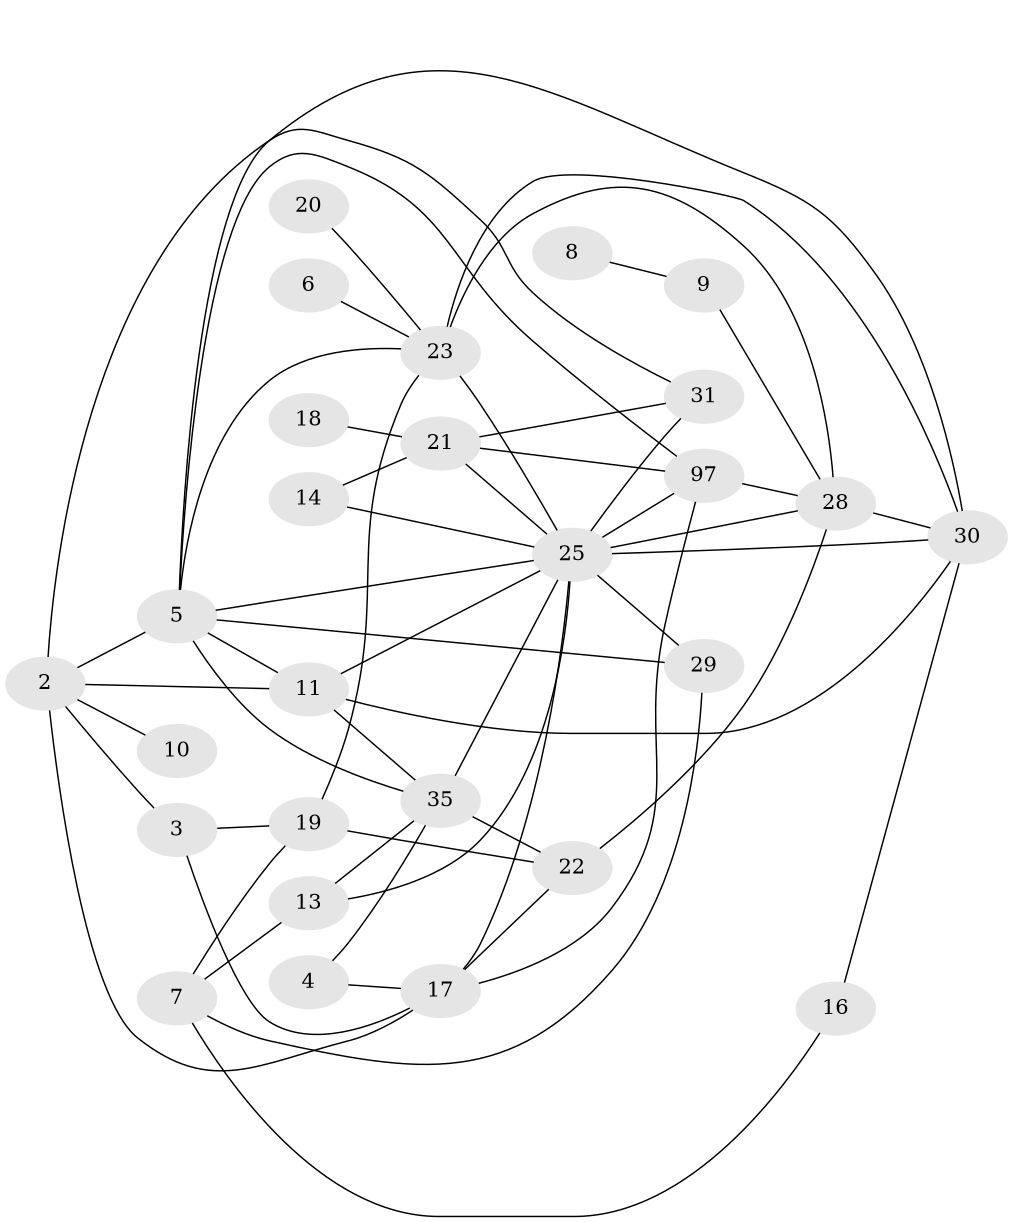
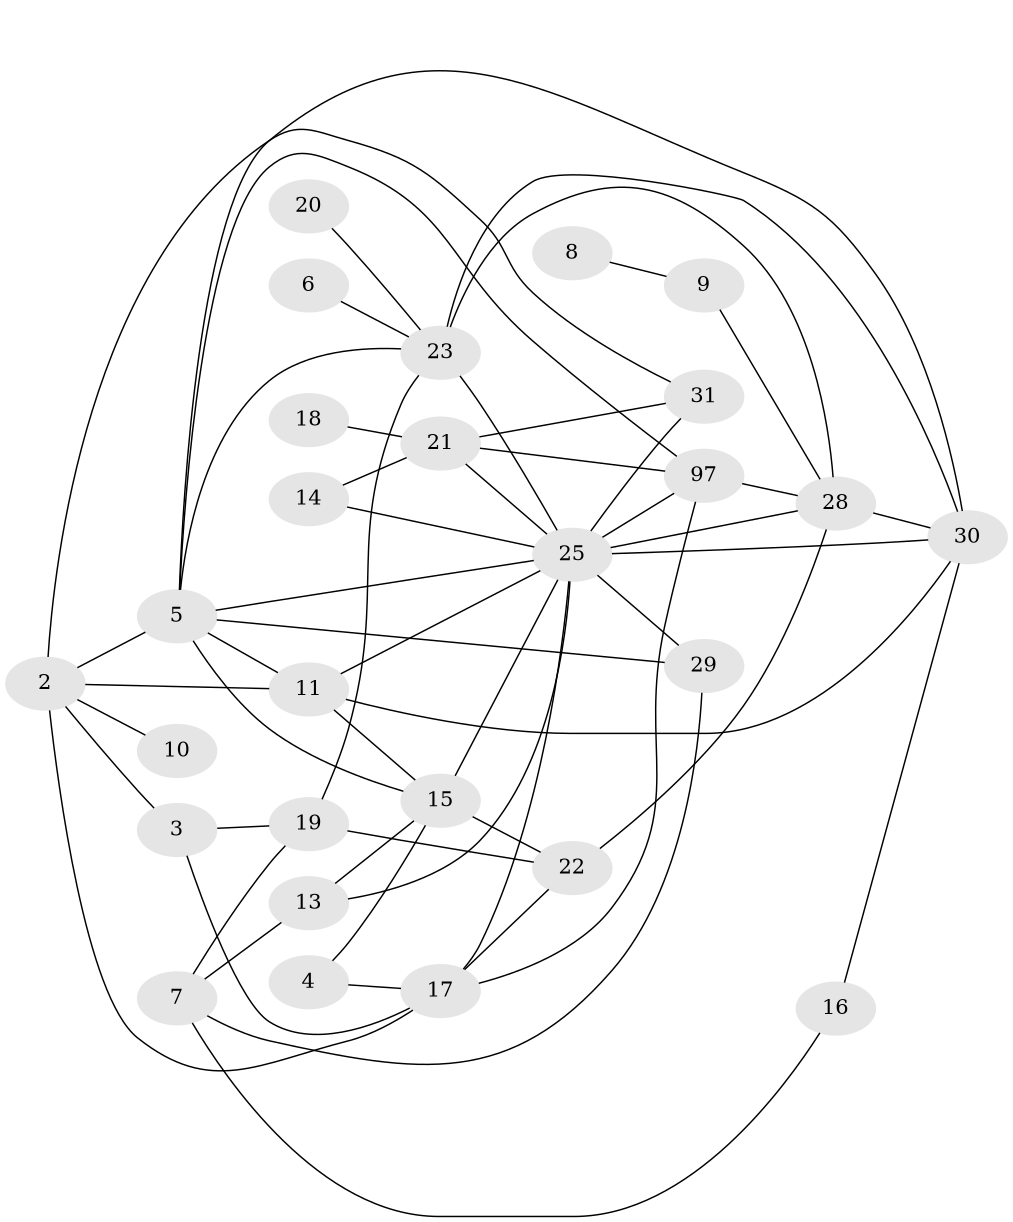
node "35": label "35" -> "15"
